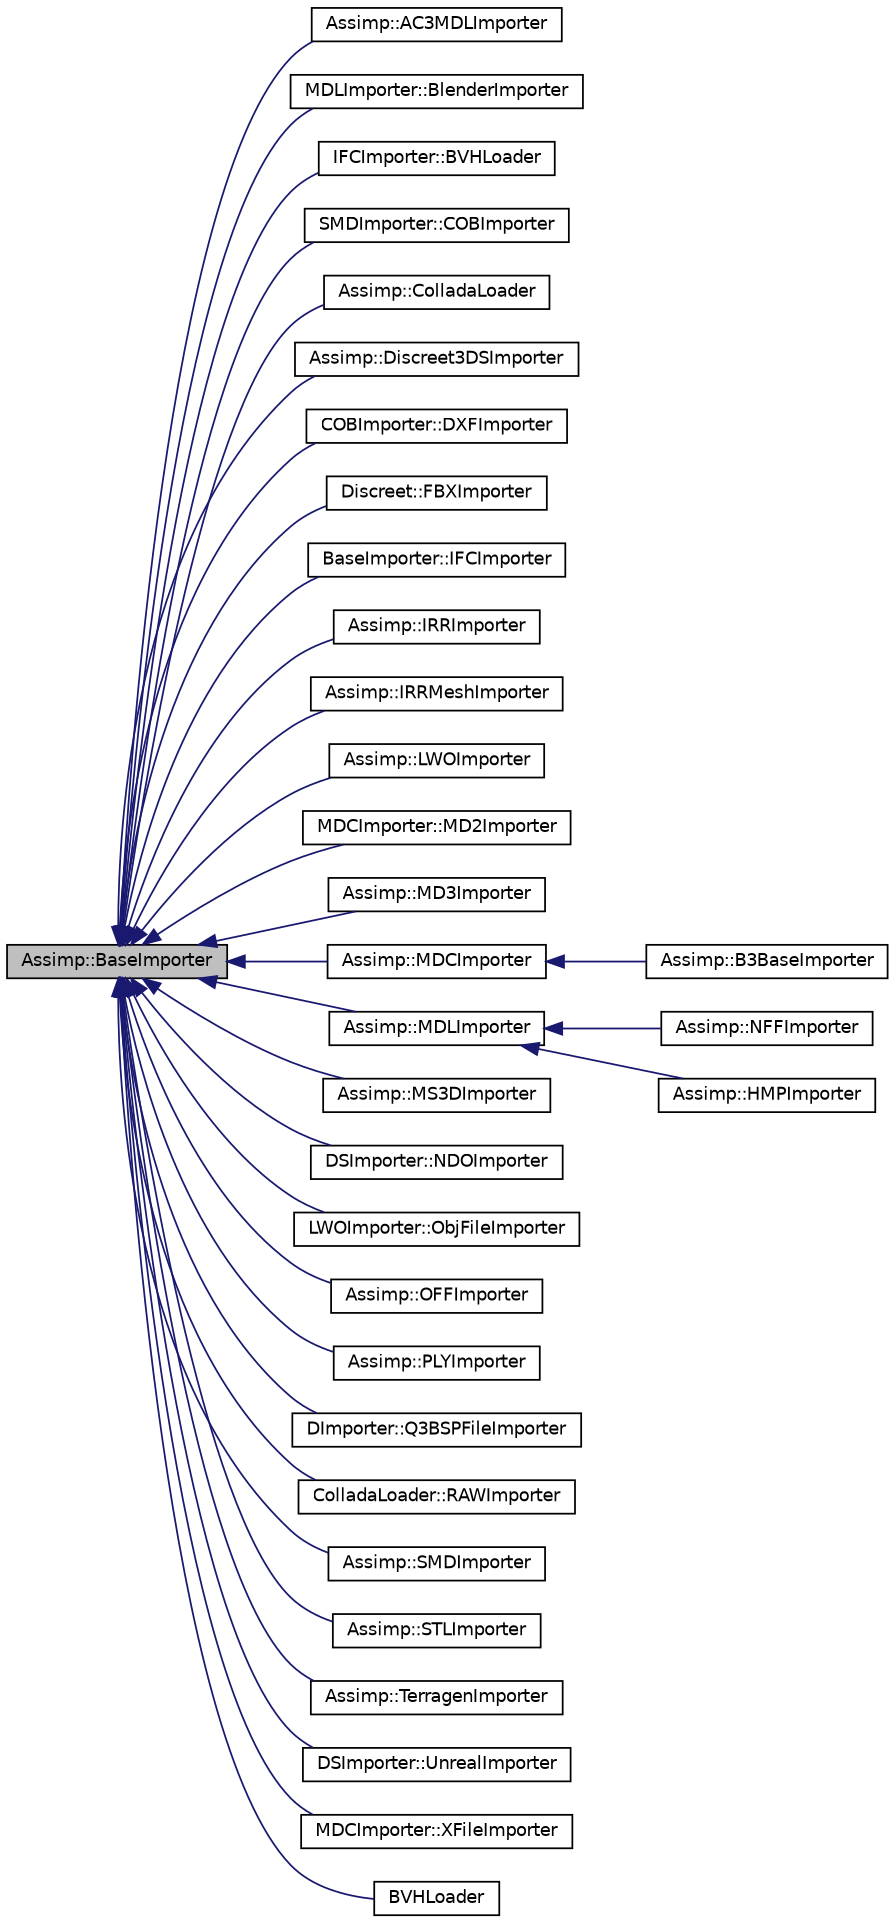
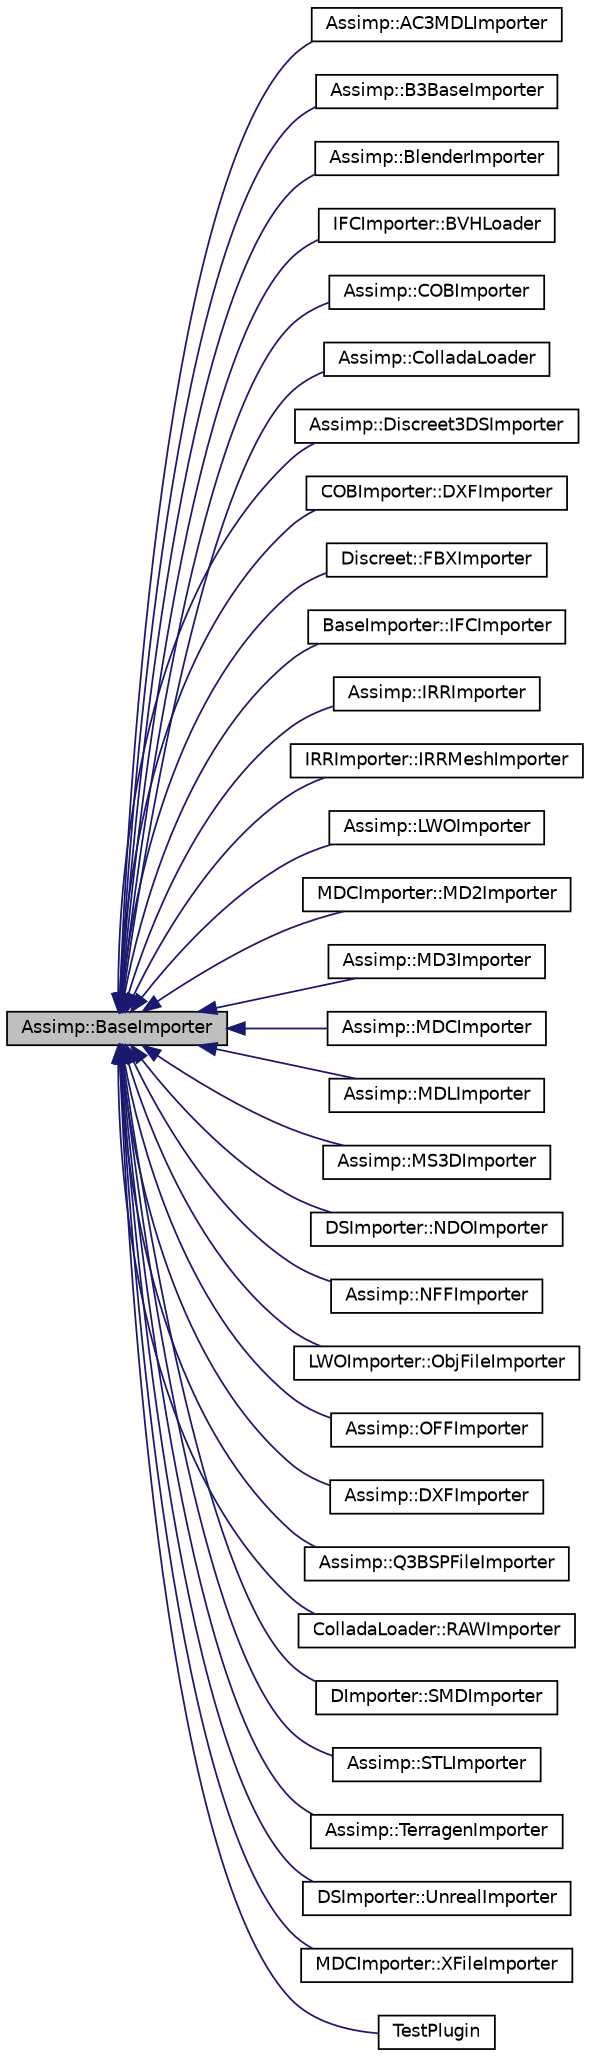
node "MDLImporter::BlenderImporter": label "MDLImporter::BlenderImporter" -> "Assimp::BlenderImporter"
node "SMDImporter::COBImporter": label "SMDImporter::COBImporter" -> "Assimp::COBImporter"
node "Assimp::IRRMeshImporter": label "Assimp::IRRMeshImporter" -> "IRRImporter::IRRMeshImporter"
edge "Assimp::B3BaseImporter" -> "Assimp::MDCImporter": now "Assimp::B3BaseImporter" -> "Assimp::BaseImporter"
edge "Assimp::NFFImporter" -> "Assimp::MDLImporter": now "Assimp::NFFImporter" -> "Assimp::BaseImporter"
node "Assimp::HMPImporter": removed
node "Assimp::PLYImporter": label "Assimp::PLYImporter" -> "Assimp::DXFImporter"
node "DImporter::Q3BSPFileImporter": label "DImporter::Q3BSPFileImporter" -> "Assimp::Q3BSPFileImporter"
node "Assimp::SMDImporter": label "Assimp::SMDImporter" -> "DImporter::SMDImporter"
node "BVHLoader": label "BVHLoader" -> "TestPlugin"
